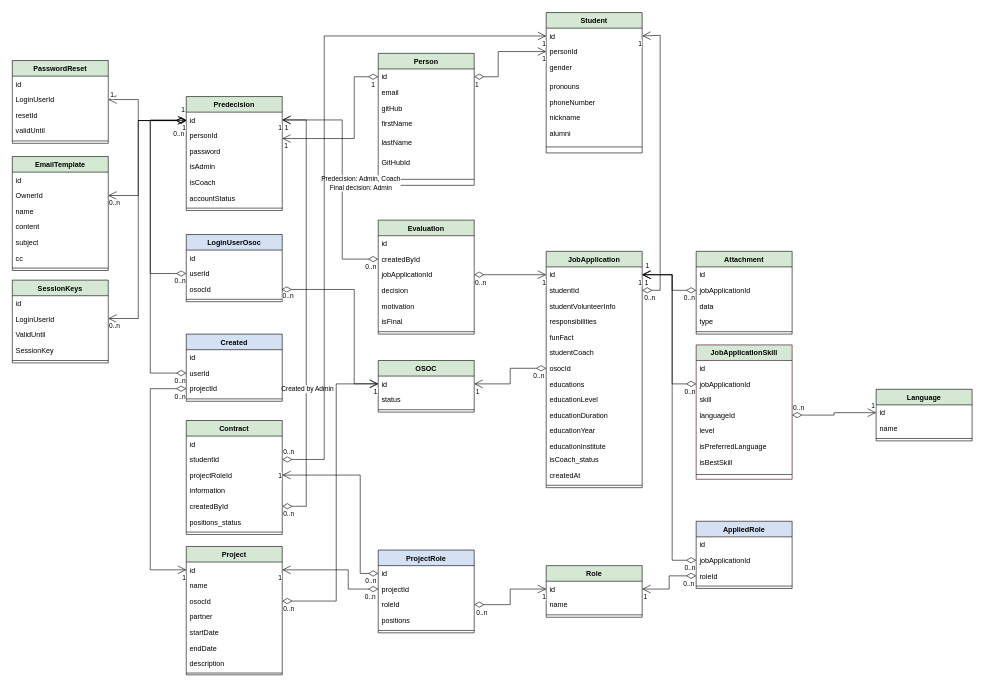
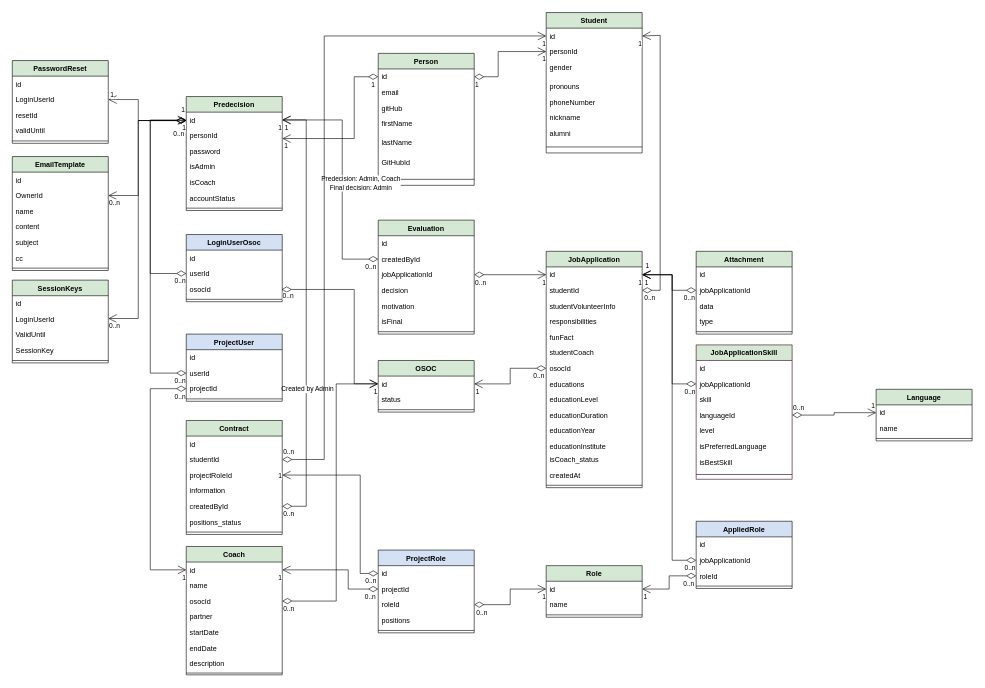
node "Created": label "Created" -> "ProjectUser"
node "Project": label "Project" -> "Coach"
